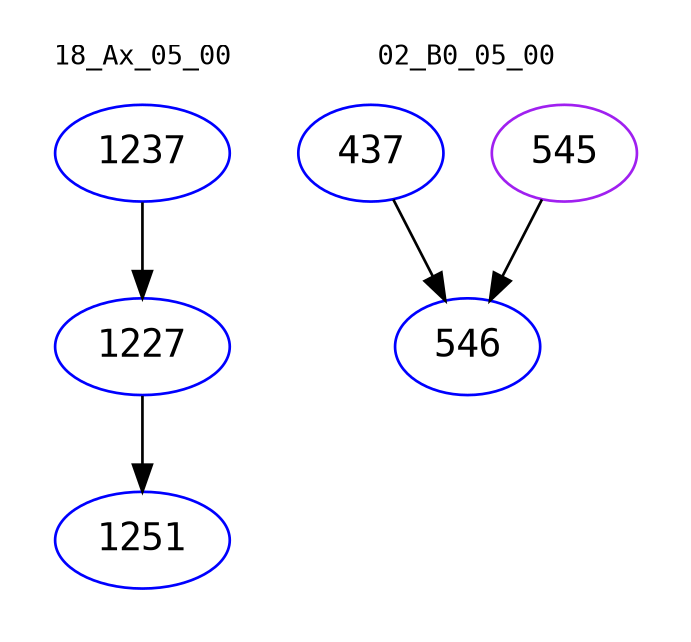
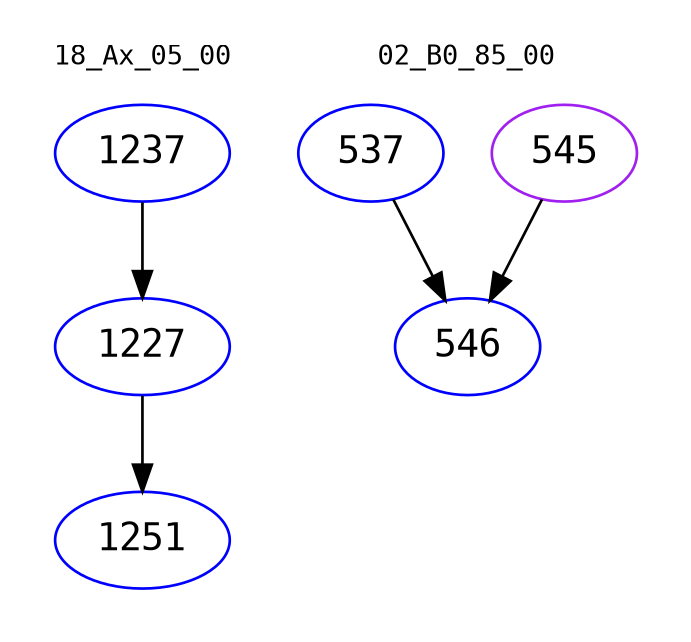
cluster "02_B0_05_00": label "02_B0_05_00" -> "02_B0_85_00"
node "437": label "437" -> "537"
